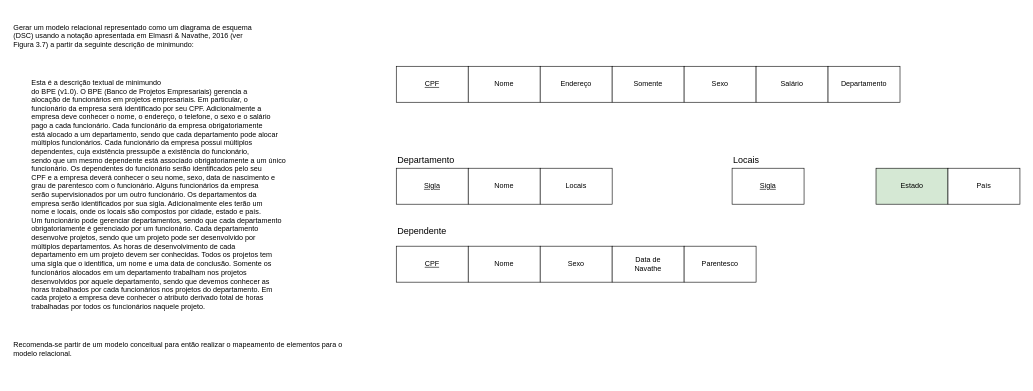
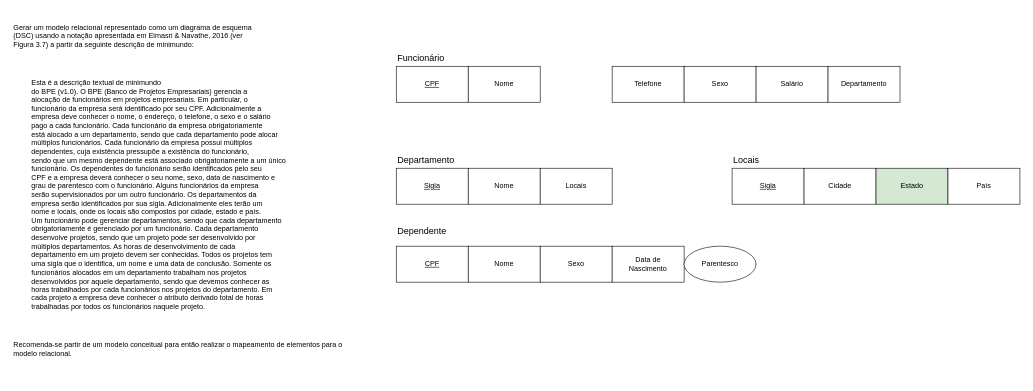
node "Funcionário": added
node "Endereço": removed
node "Somente": label "Somente" -> "Telefone"
node "Cidade": added
node "Data de Navathe": label "Data de Navathe" -> "Data de Nascimento"
node "Parentesco": shape rectangle -> ellipse
